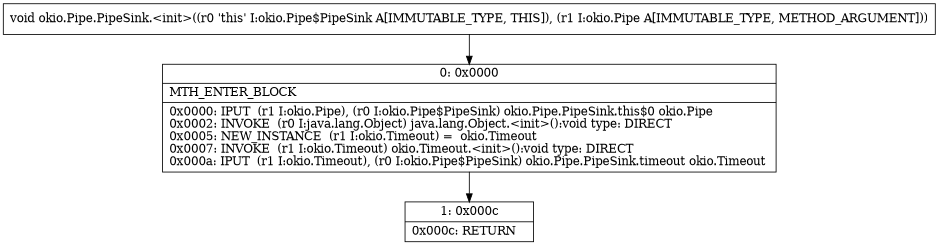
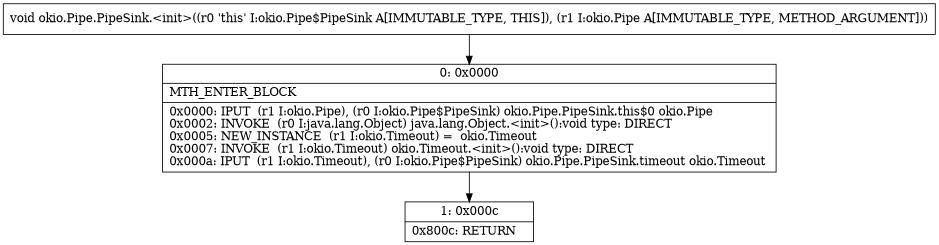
node "1: 0x000c": text "0x000c: RETURN" -> "0x800c: RETURN"
